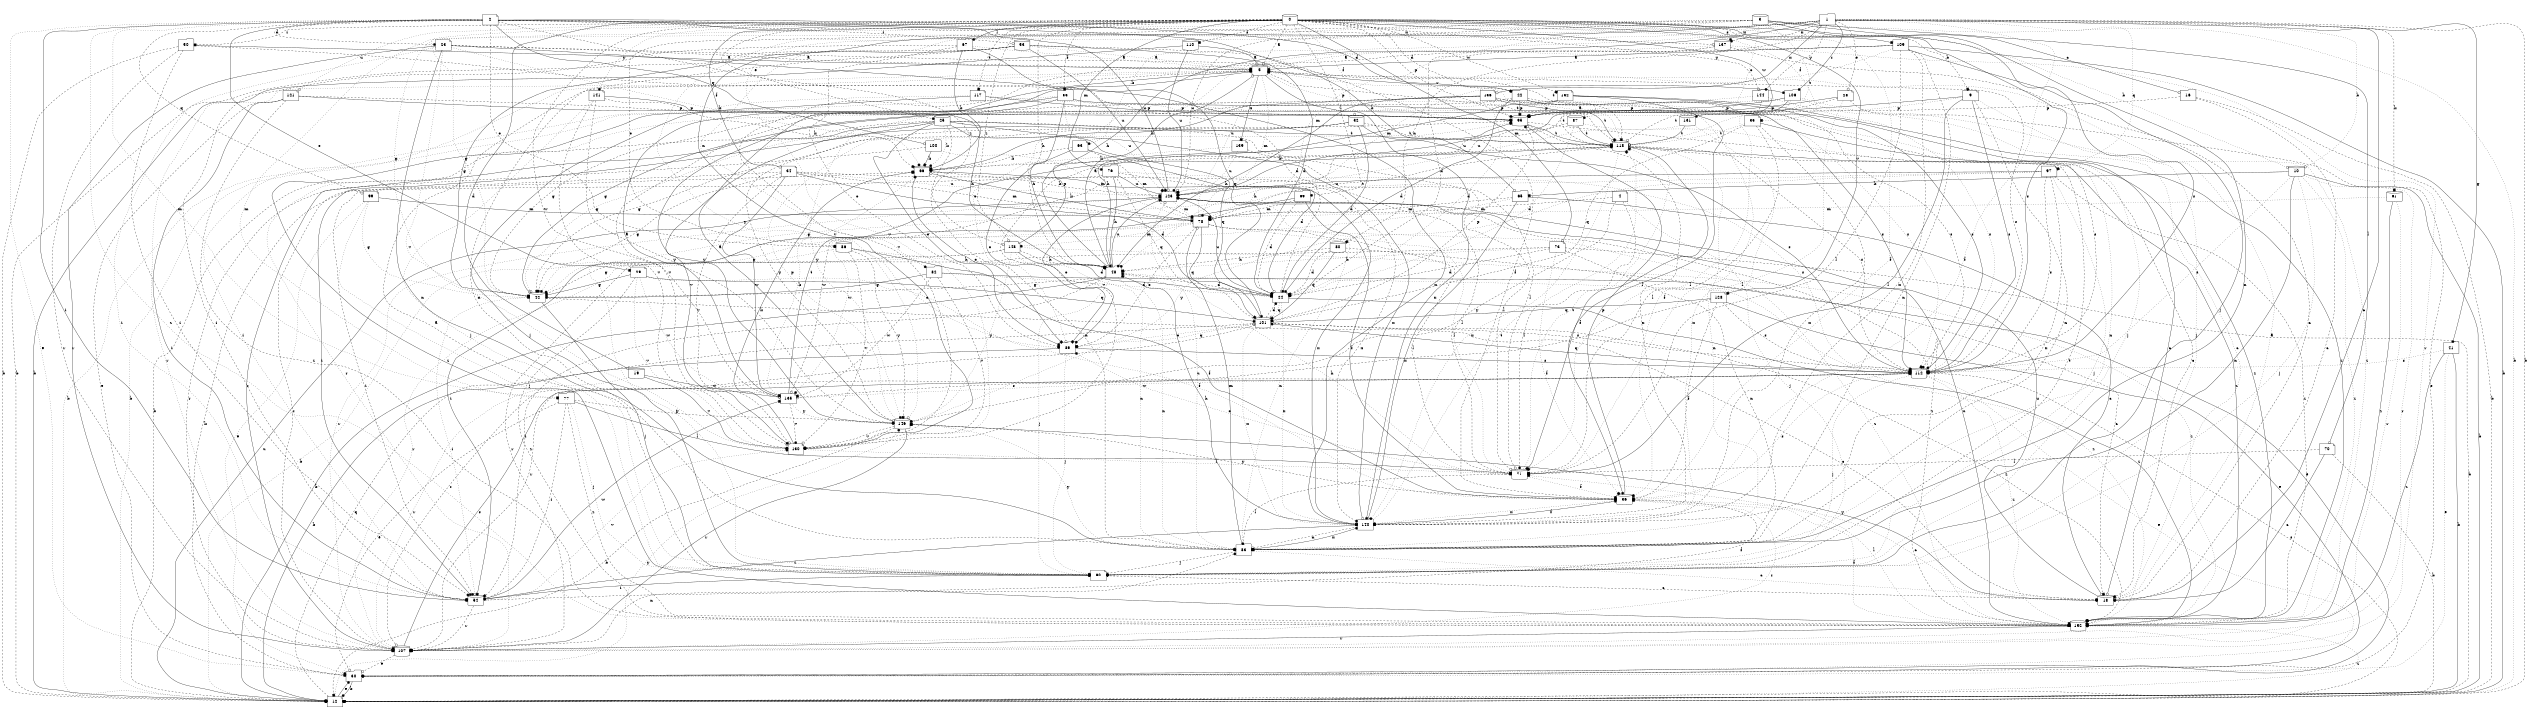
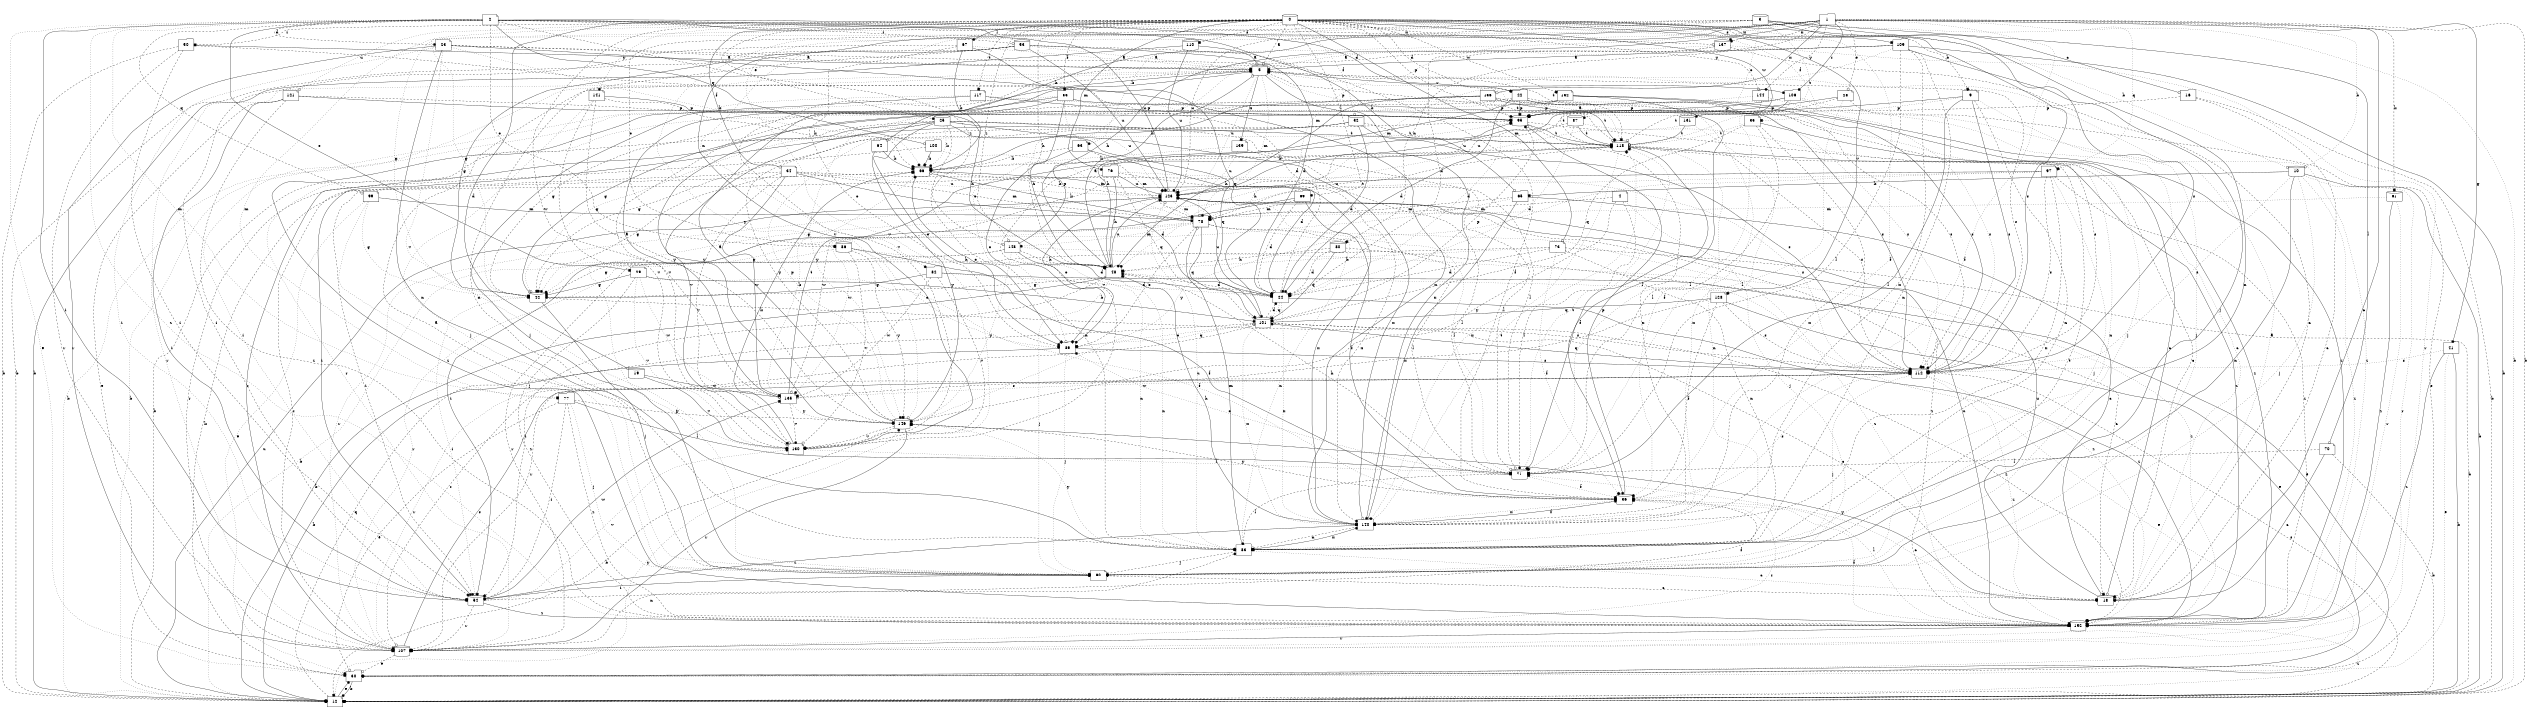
node "64": added
edge "29" -> "101": label "q" -> "b"
edge "71" -> "48": style dotted -> dashed
edge "54" -> "152": added, label "z"
